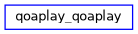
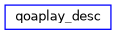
node "qoaplay_qoaplay": label "qoaplay_qoaplay" -> "qoaplay_desc"
